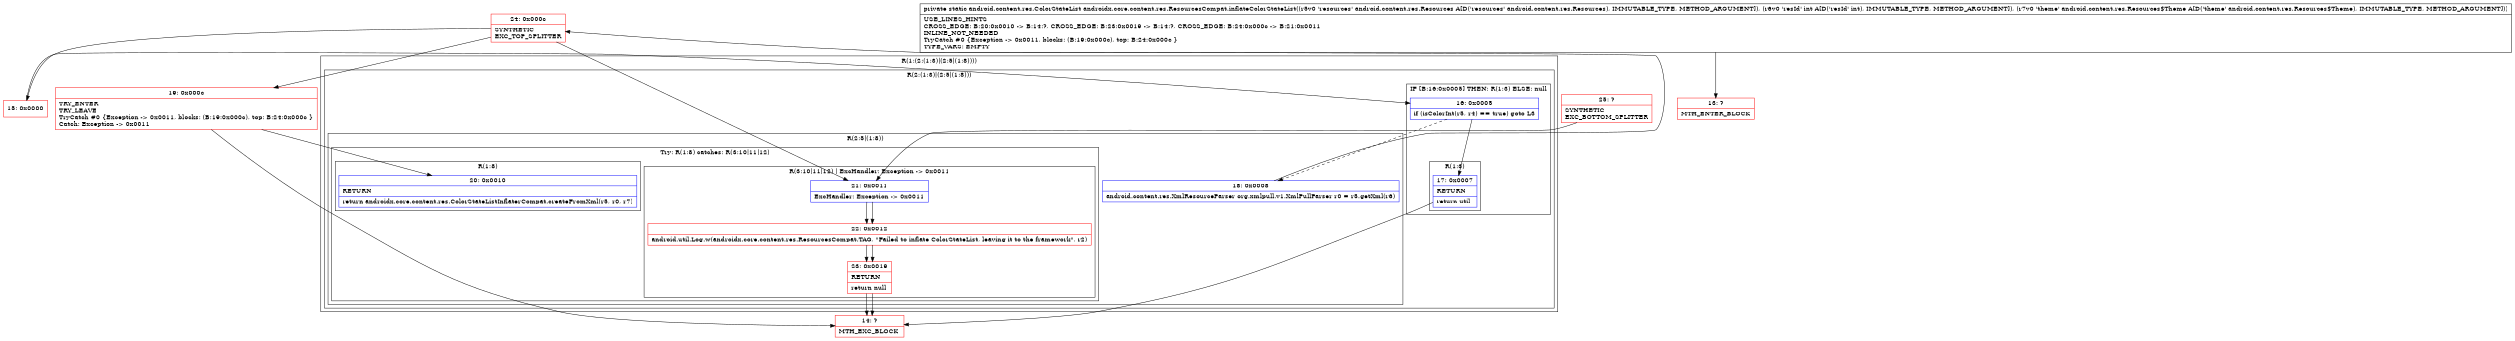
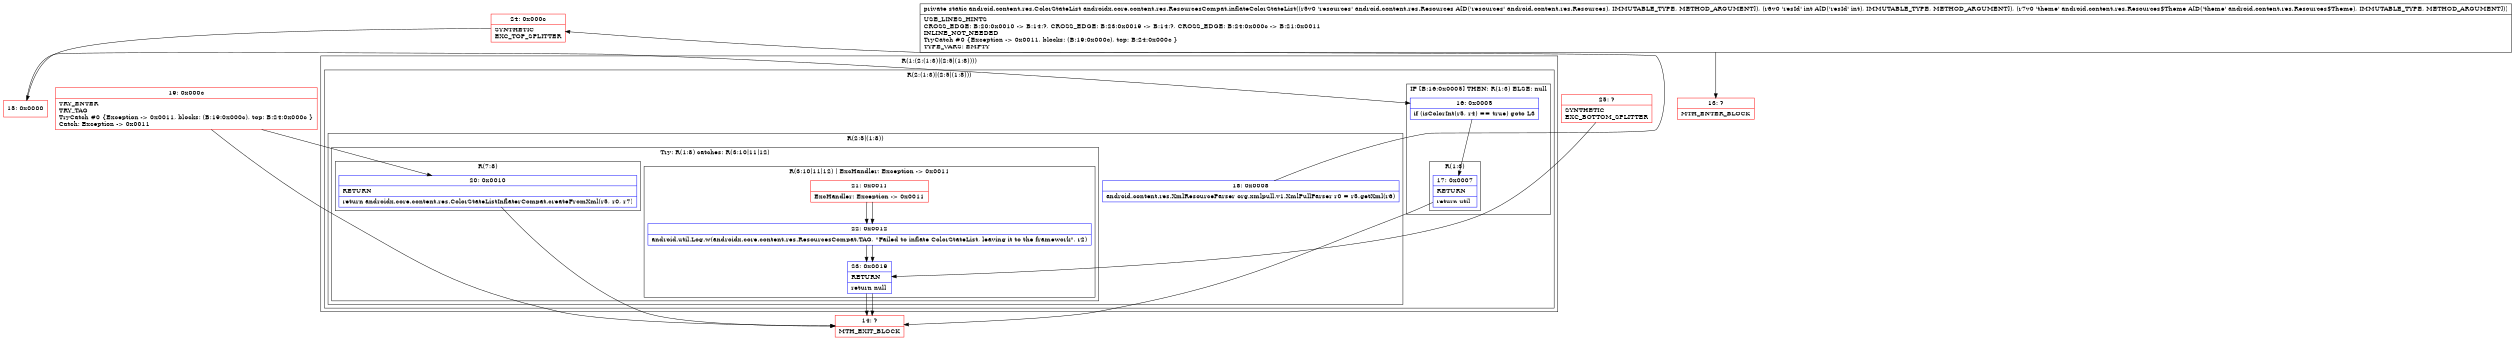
edge "24: 0x000c" -> "19: 0x000c": removed
node "19: 0x000c": text "TRY_LEAVE" -> "TRY_TAG"
edge "24: 0x000c" -> "21: 0x0011": removed
edge "25: ?" -> "21: 0x0011": now "25: ?" -> "23: 0x0019"
edge "16: 0x0005" -> "18: 0x0008": removed
cluster "R(1:8)": label "R(1:8)" -> "R(7:8)"
node "21: 0x0011": color blue -> red
node "22: 0x0012": color red -> blue
node "23: 0x0019": color red -> blue
edge "20: 0x0010" -> "14: ?": added
node "14: ?": text "MTH_EXC_BLOCK" -> "MTH_EXIT_BLOCK"
